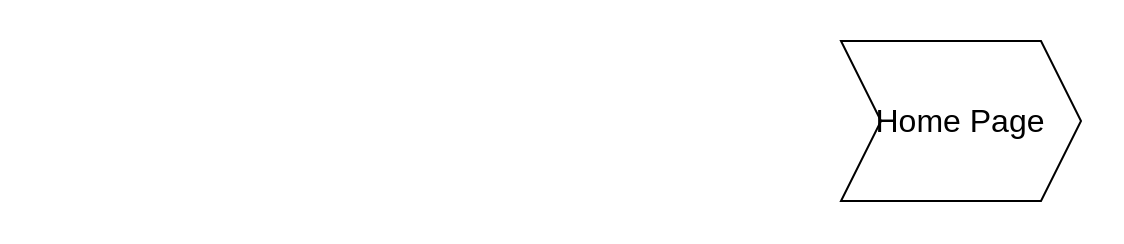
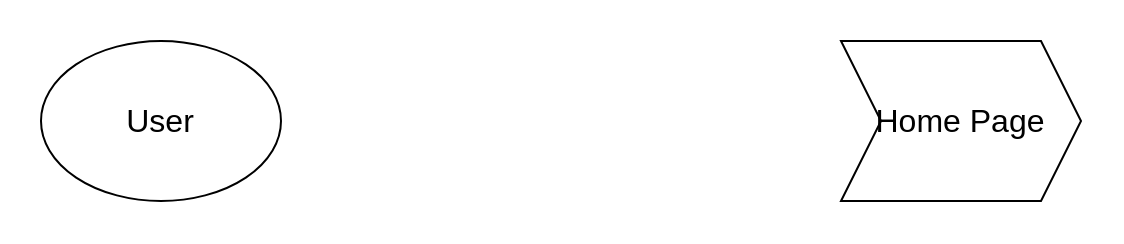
node "User": added
